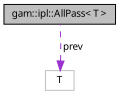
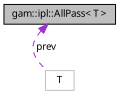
edge "gam::ipl::AllPass< T >" -> "T": reversed
